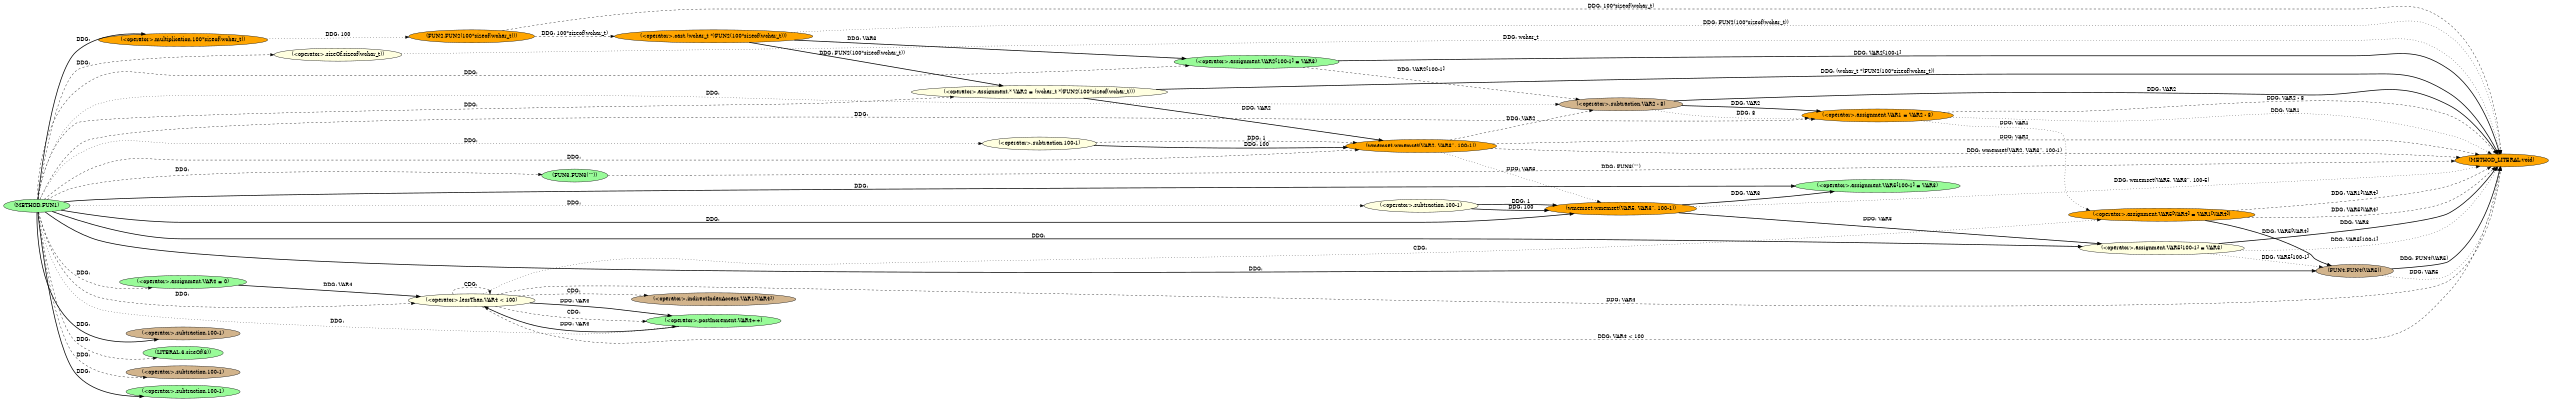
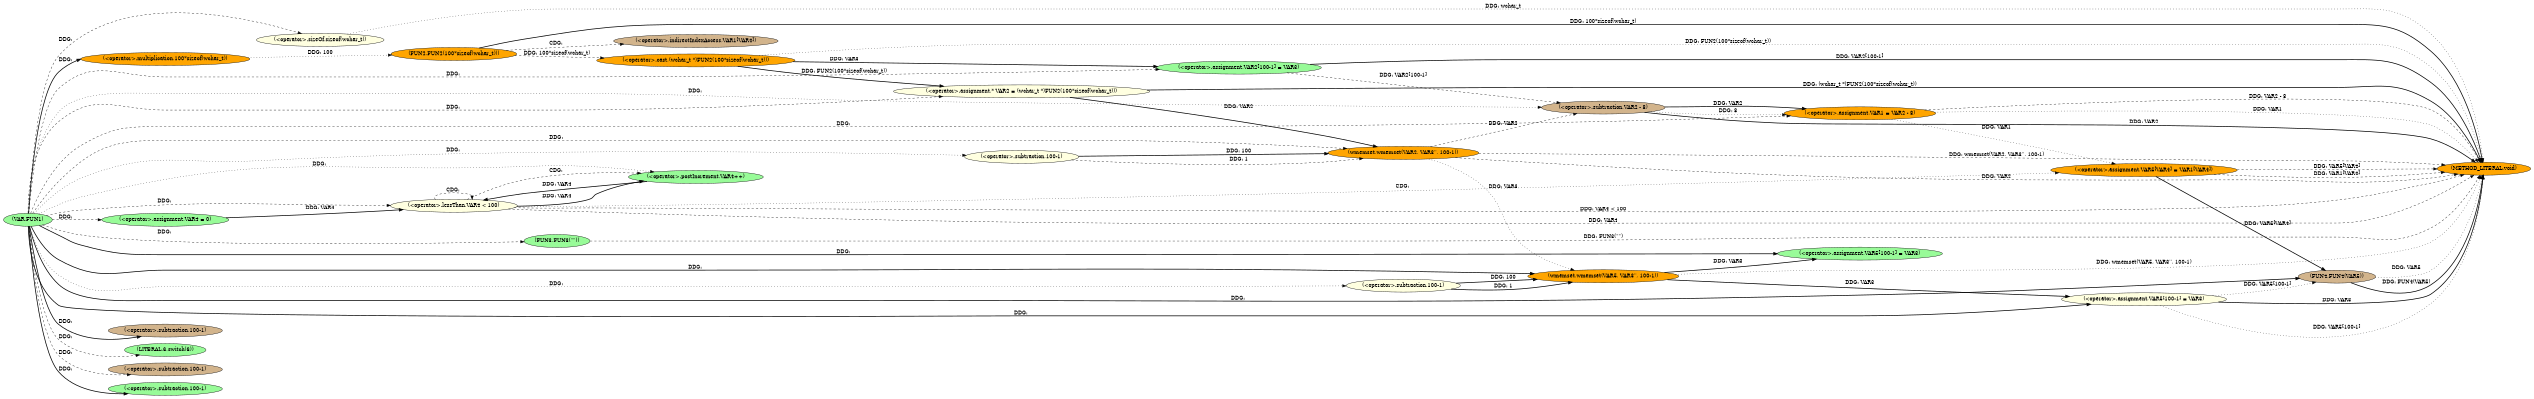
edge "(FUN2,FUN2(100*sizeof(wchar_t)))" -> "(METHOD_LITERAL,void)": style dashed -> bold
edge "(wmemset,wmemset(VAR5, VAR3'', 100-1))" -> "(METHOD_LITERAL,void)": label "DDG: wmemset(VAR5, VAR3'', 100-5)" -> "DDG: wmemset(VAR5, VAR3'', 100-1)"
node "(METHOD,FUN1)": label "(METHOD,FUN1)" -> "(VAR,FUN1)"
edge "(<operator>.lessThan,VAR4 < 100)" -> "(<operator>.indirectIndexAccess,VAR1[VAR4])": now "(FUN2,FUN2(100*sizeof(wchar_t)))" -> "(<operator>.indirectIndexAccess,VAR1[VAR4])"
node "(LITERAL,6,sizeOf(6))": label "(LITERAL,6,sizeOf(6))" -> "(LITERAL,6,switch(6))"
